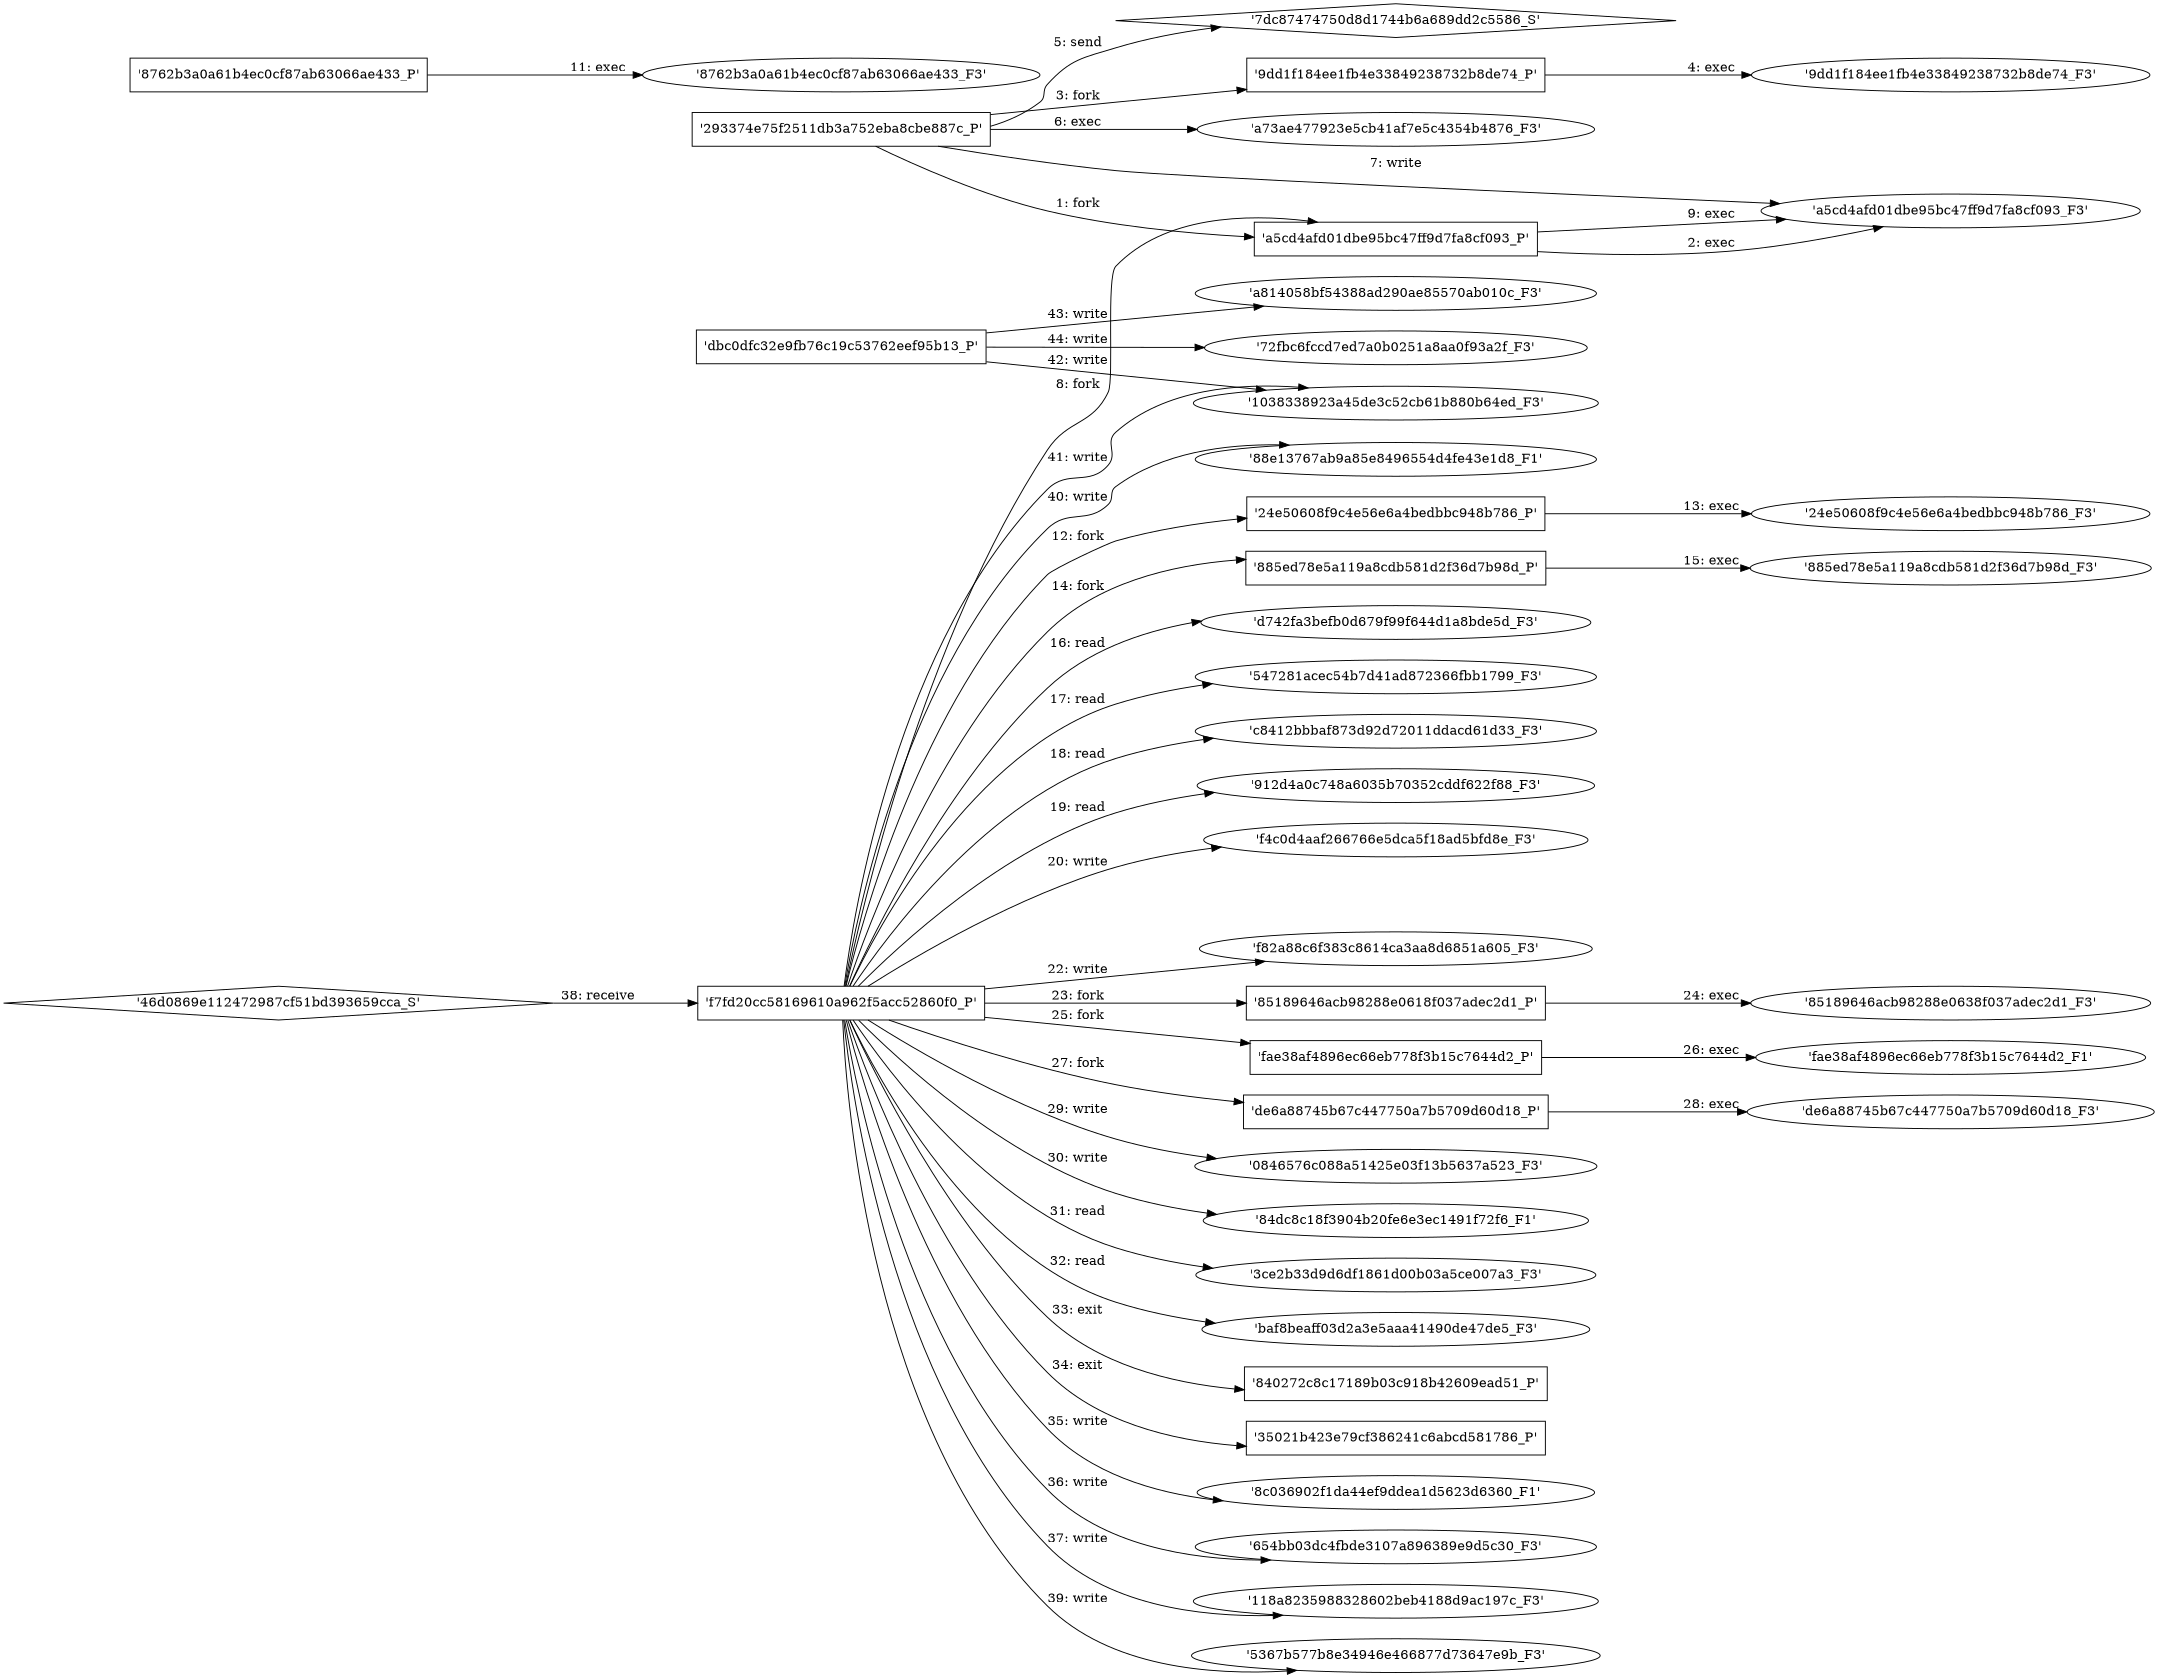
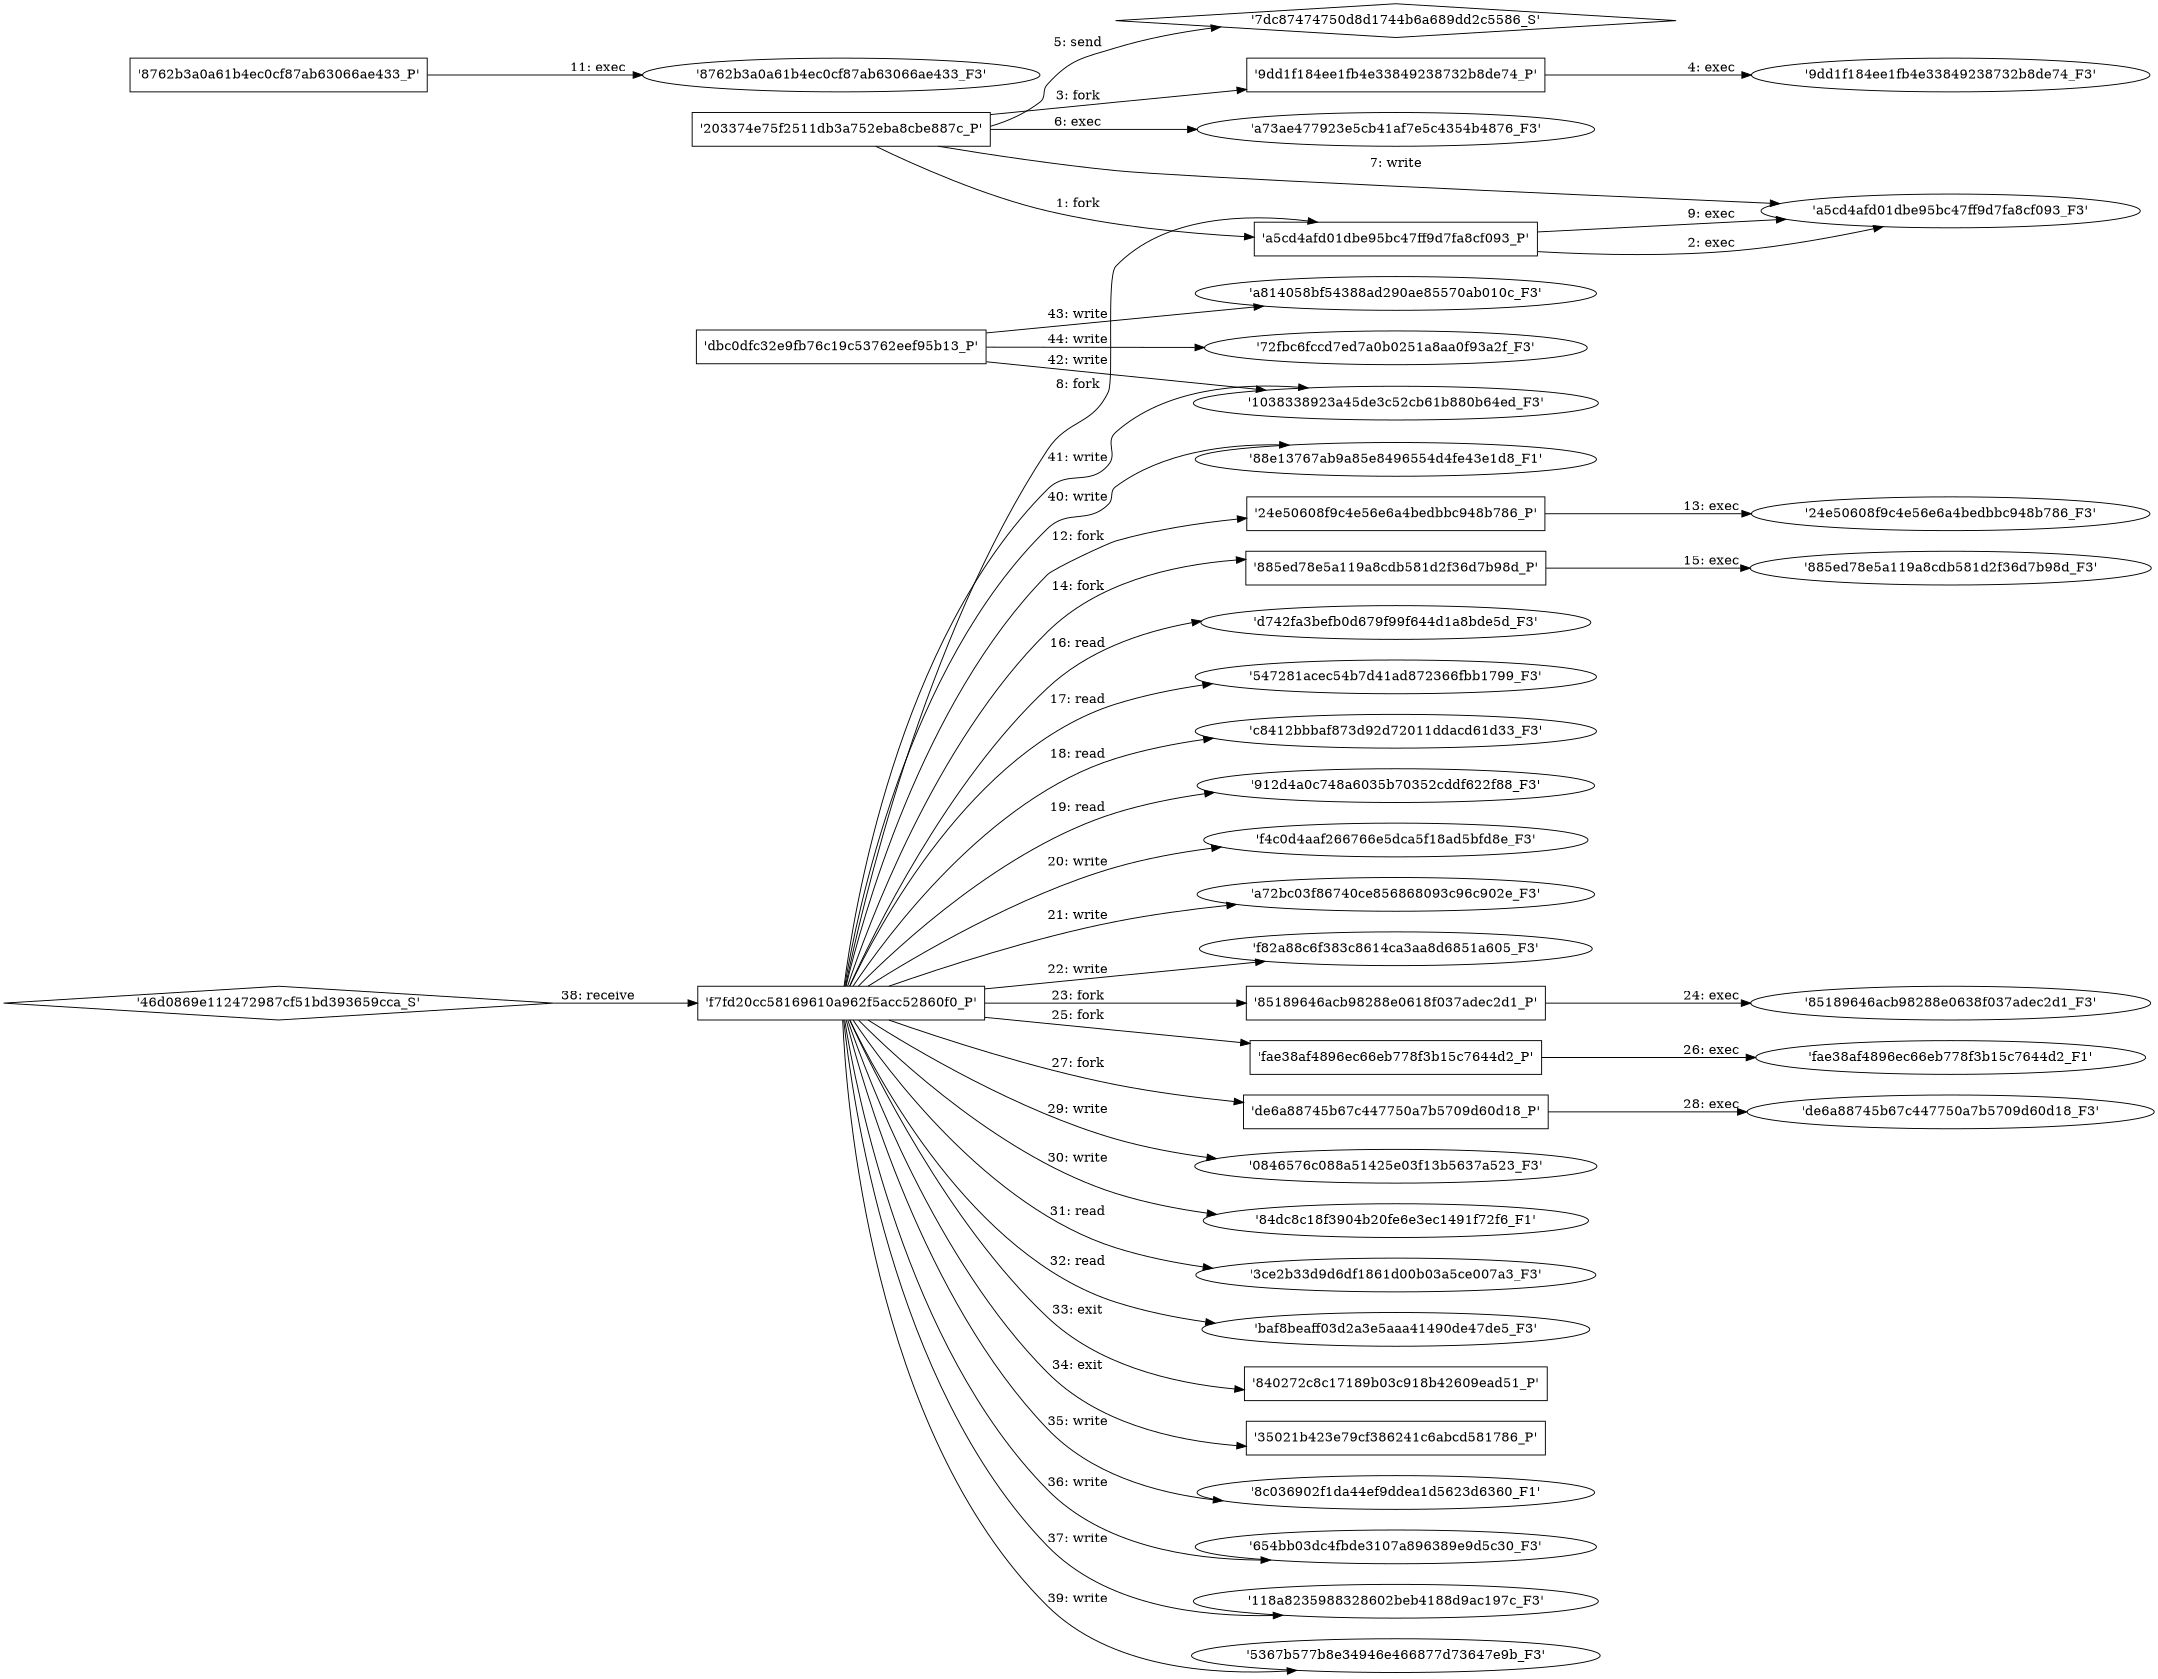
node "'293374e75f2511db3a752eba8cbe887c_P'": label "'293374e75f2511db3a752eba8cbe887c_P'" -> "'203374e75f2511db3a752eba8cbe887c_P'"
node "'a72bc03f86740ce856868093c96c902e_F3'": added
